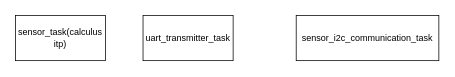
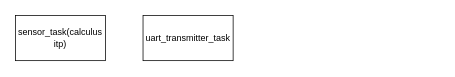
node "sensor_i2c_communication_task": removed
